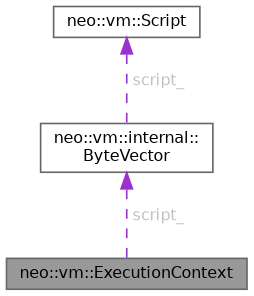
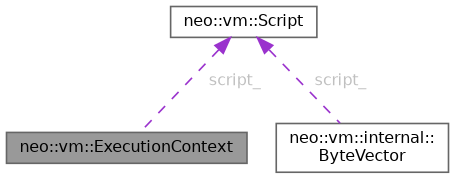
edge "neo::vm::ExecutionContext" -> "neo::vm::internal:: ByteVector": now "neo::vm::ExecutionContext" -> "neo::vm::Script"
